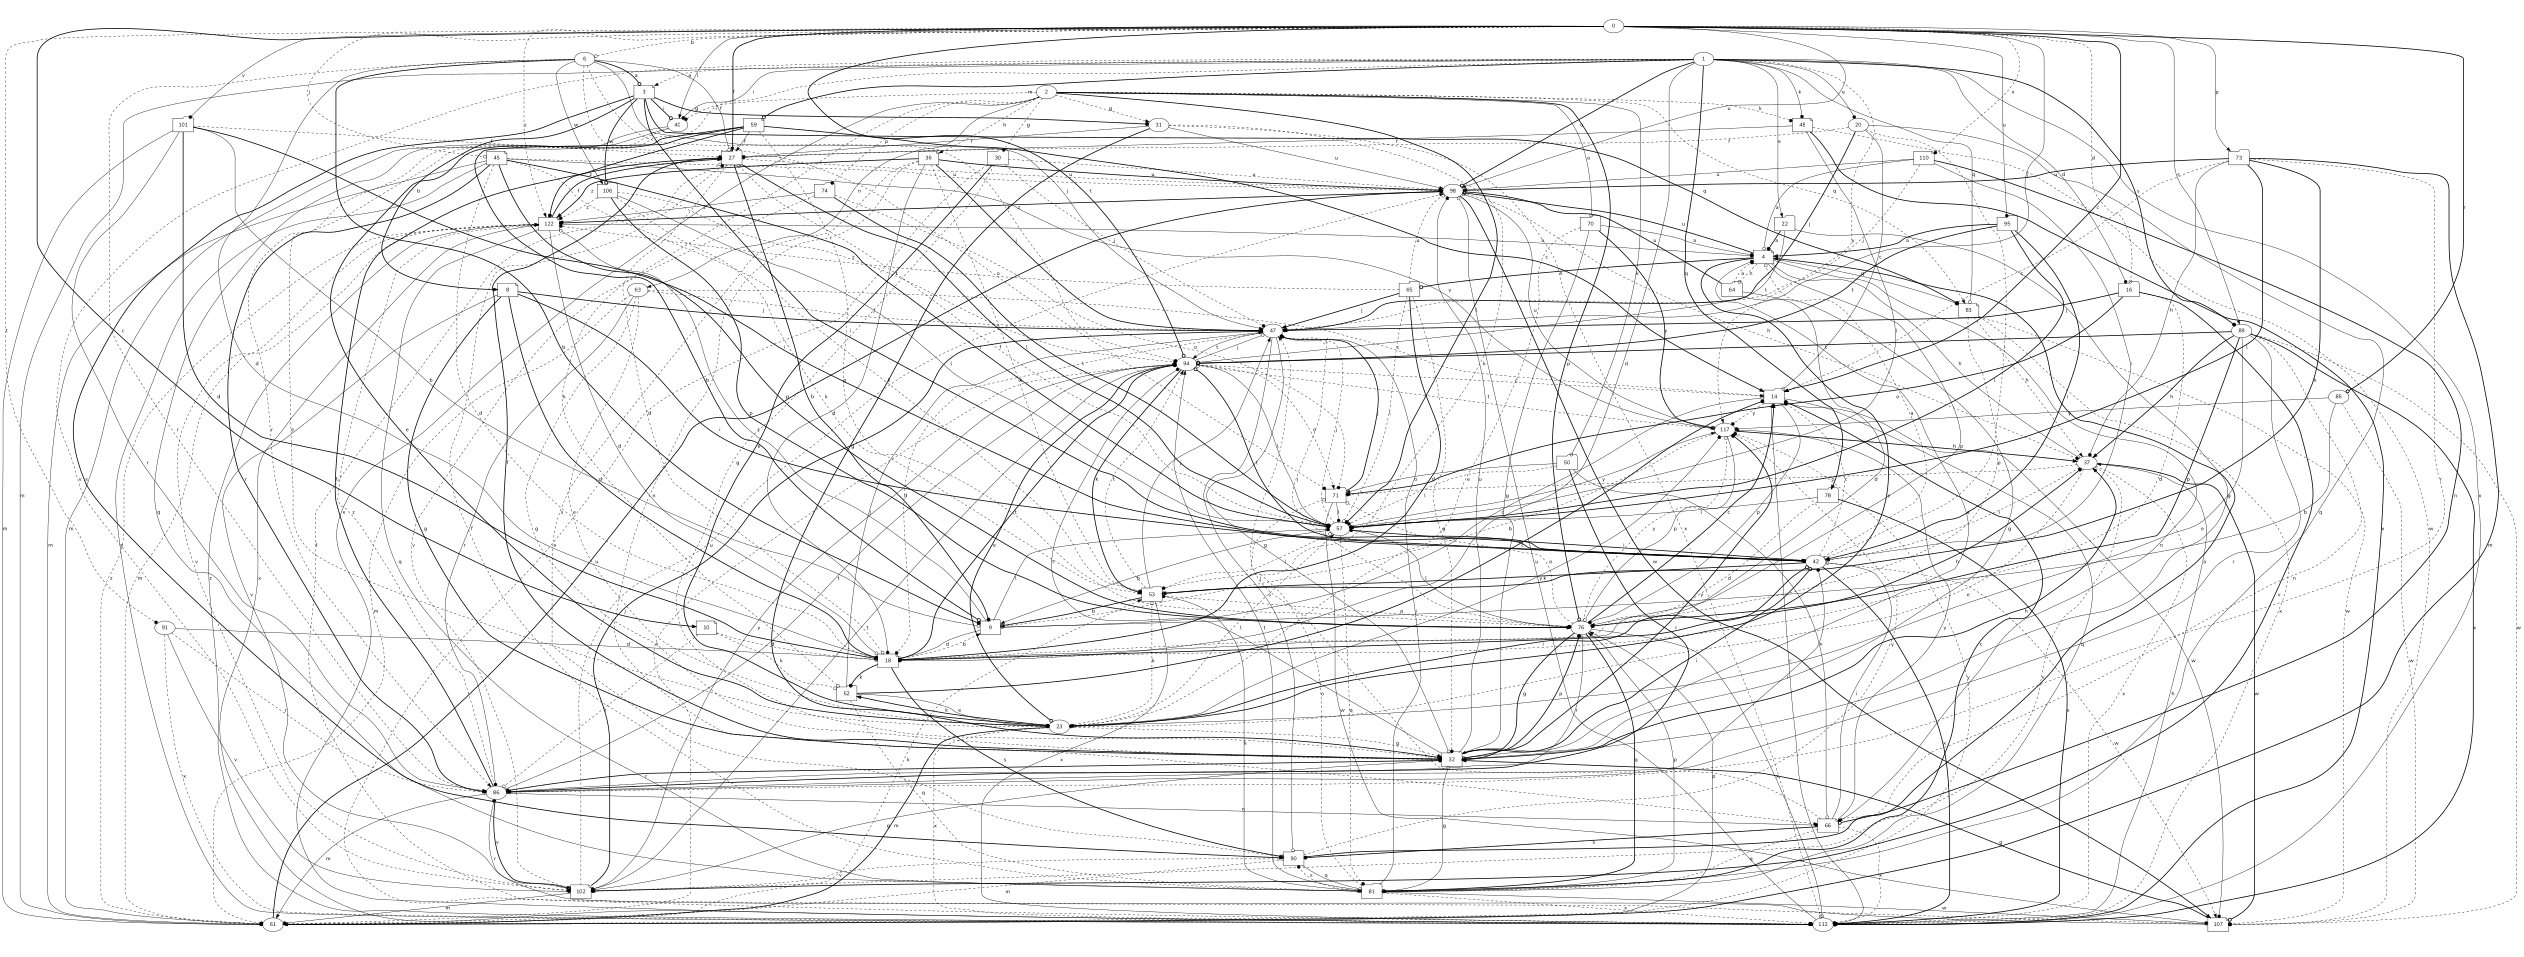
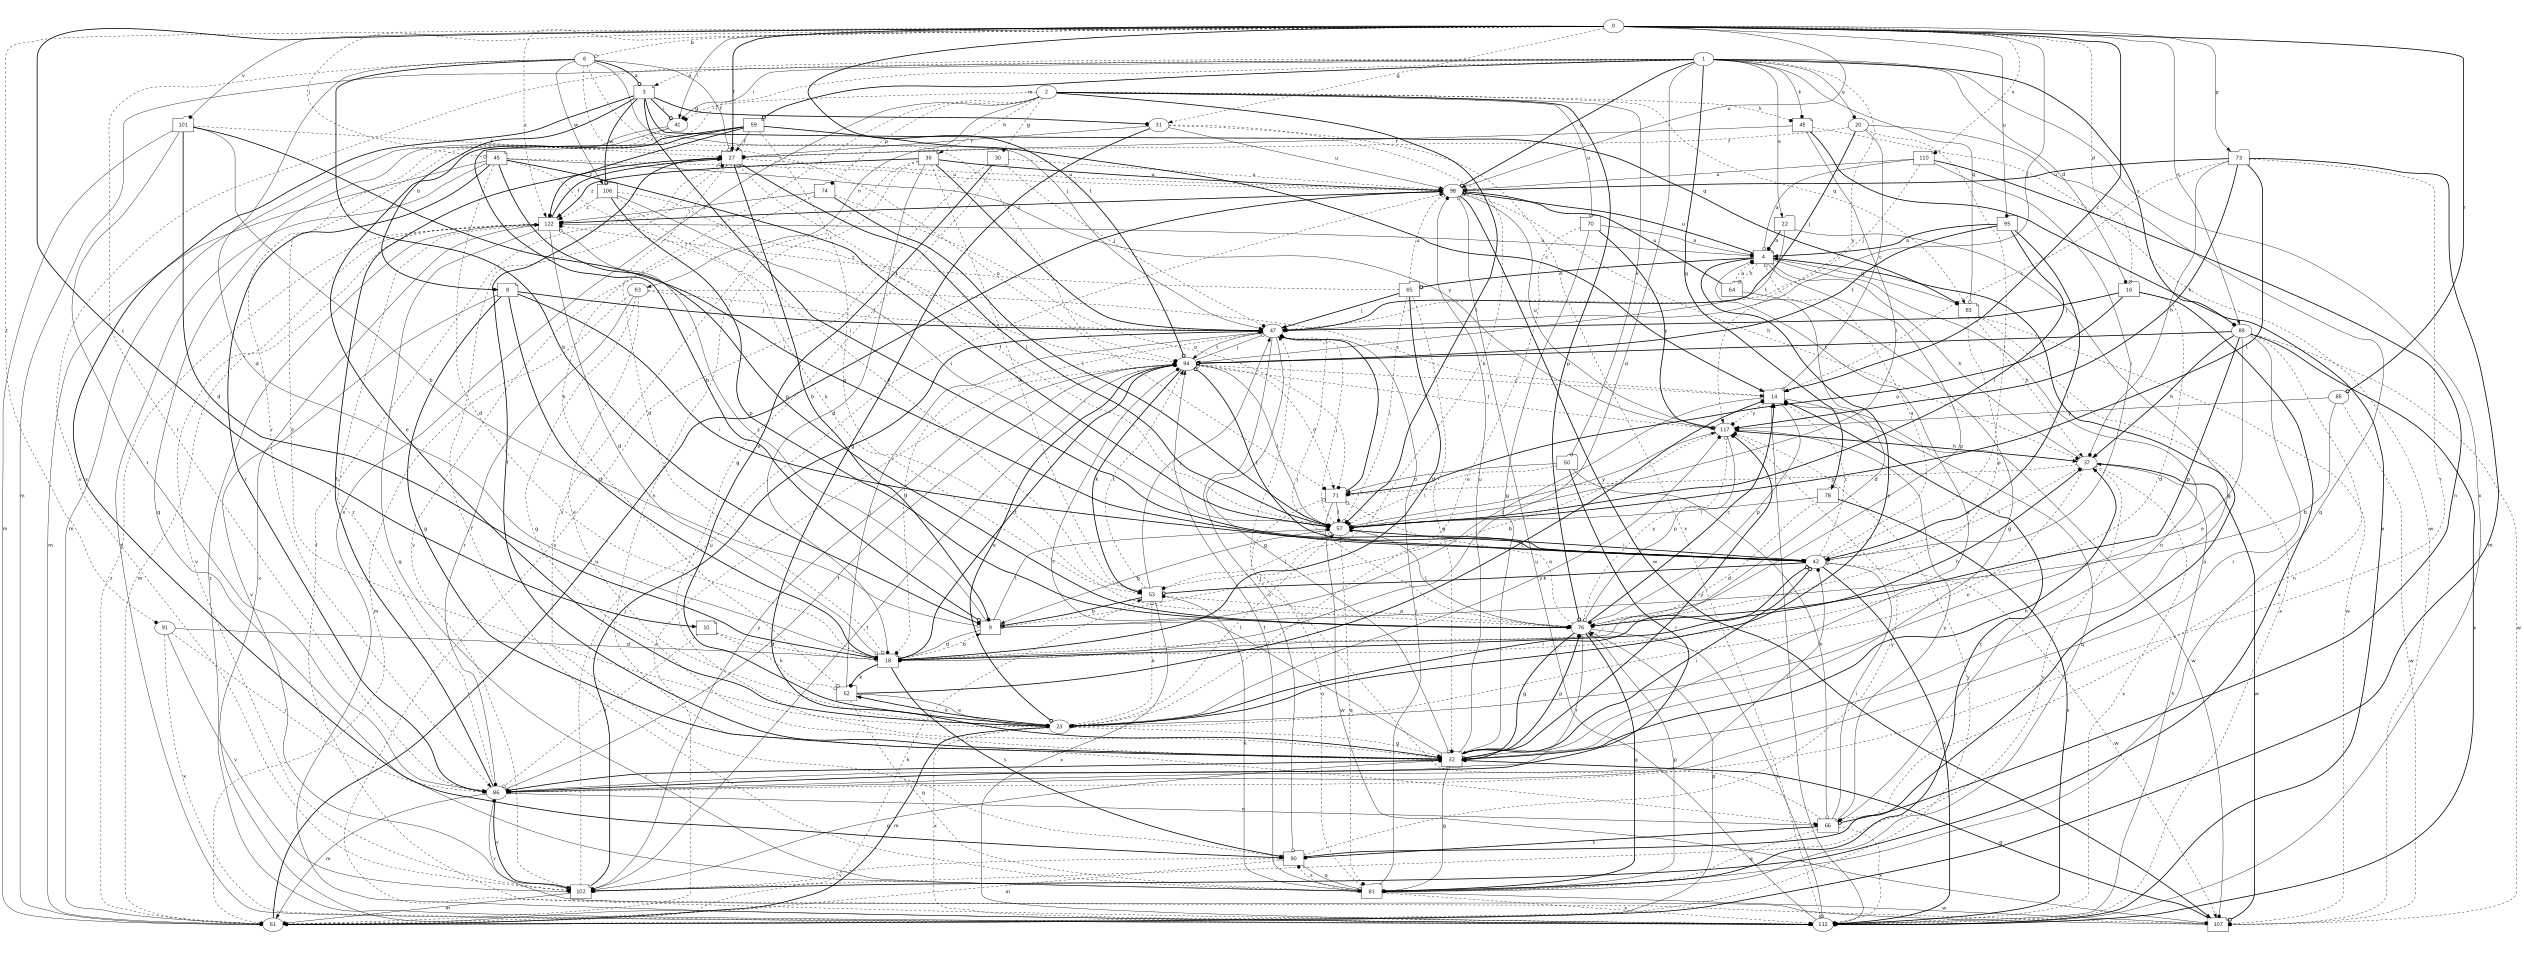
edge "2" -> "31": now "0" -> "31"
edge "22" -> "94": arrowhead odot -> normal
edge "73" -> "53": now "73" -> "117"
